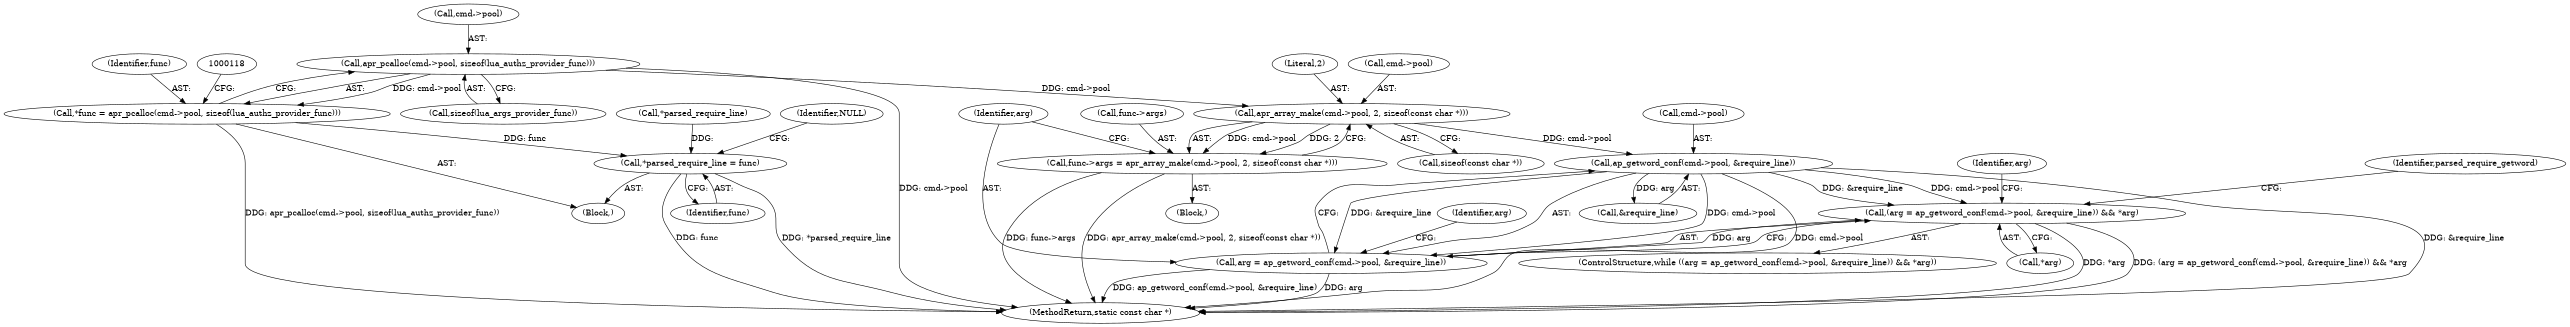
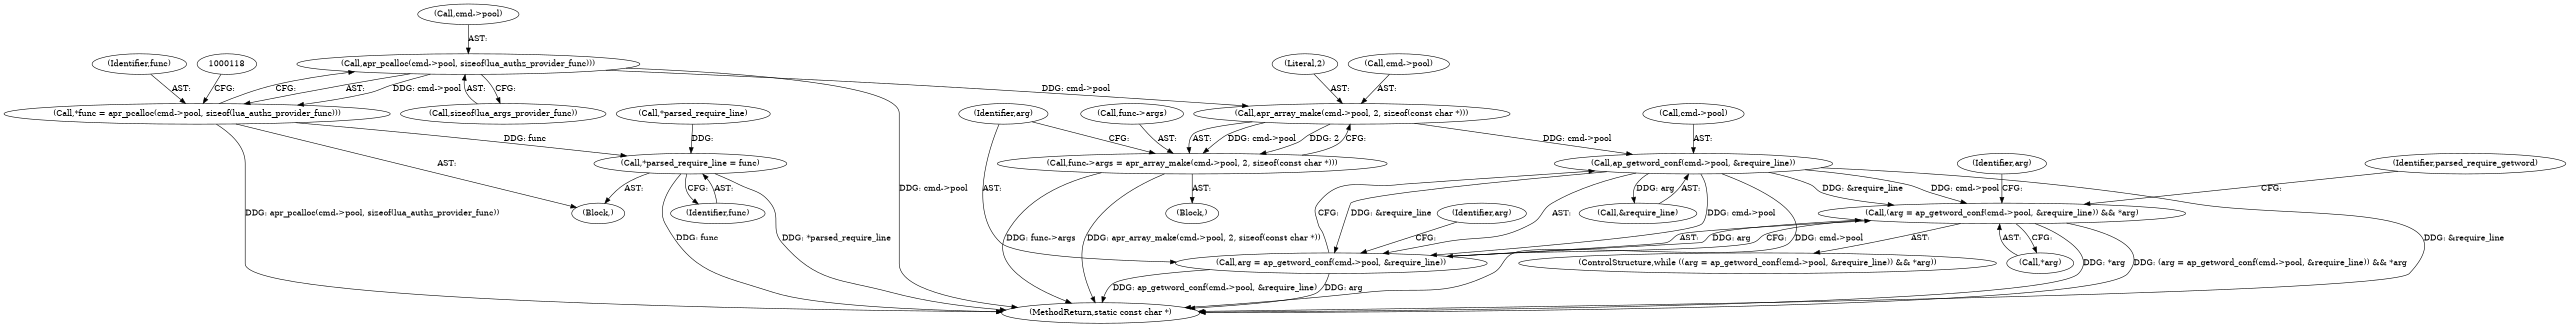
node "(Identifier,NULL)": removed
node "(Call,sizeof(const char *))": removed
